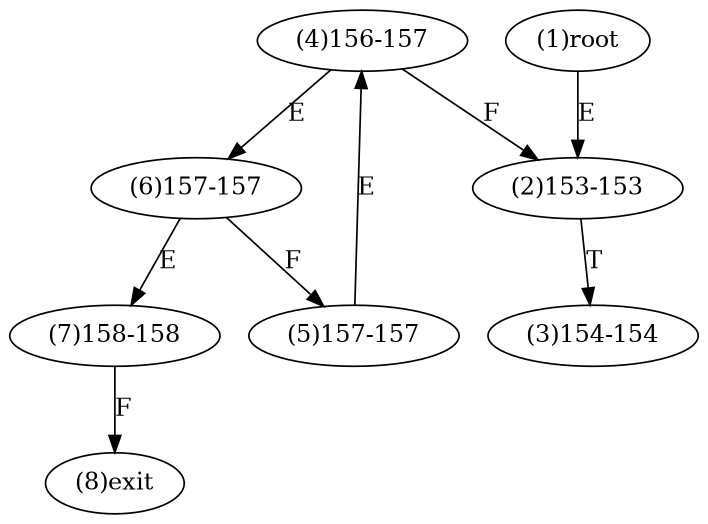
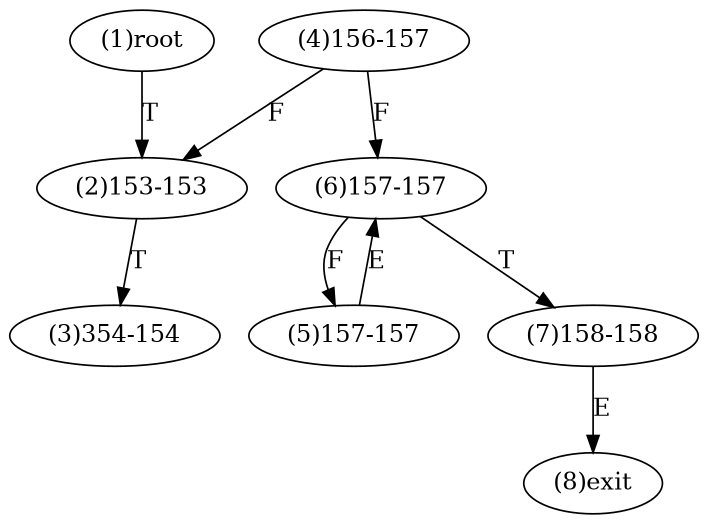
edge "(4)156-157" -> "(6)157-157": label "E" -> "F"
edge "(1)root" -> "(2)153-153": label "E" -> "T"
edge "(5)157-157" -> "(4)156-157": now "(5)157-157" -> "(6)157-157"
edge "(6)157-157" -> "(7)158-158": label "E" -> "T"
node "(3)154-154": label "(3)154-154" -> "(3)354-154"
edge "(7)158-158" -> "(8)exit": label "F" -> "E"
